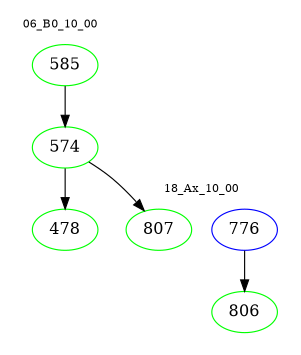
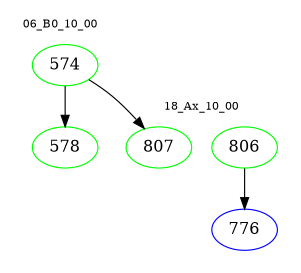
node "585": removed
node "478": label "478" -> "578"
edge "776" -> "806": reversed
